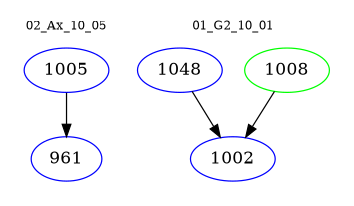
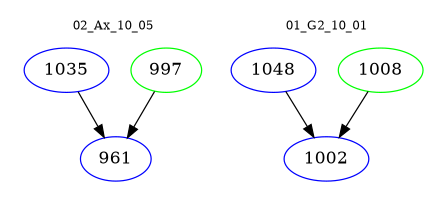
node "1005": label "1005" -> "1035"
node "997": added
